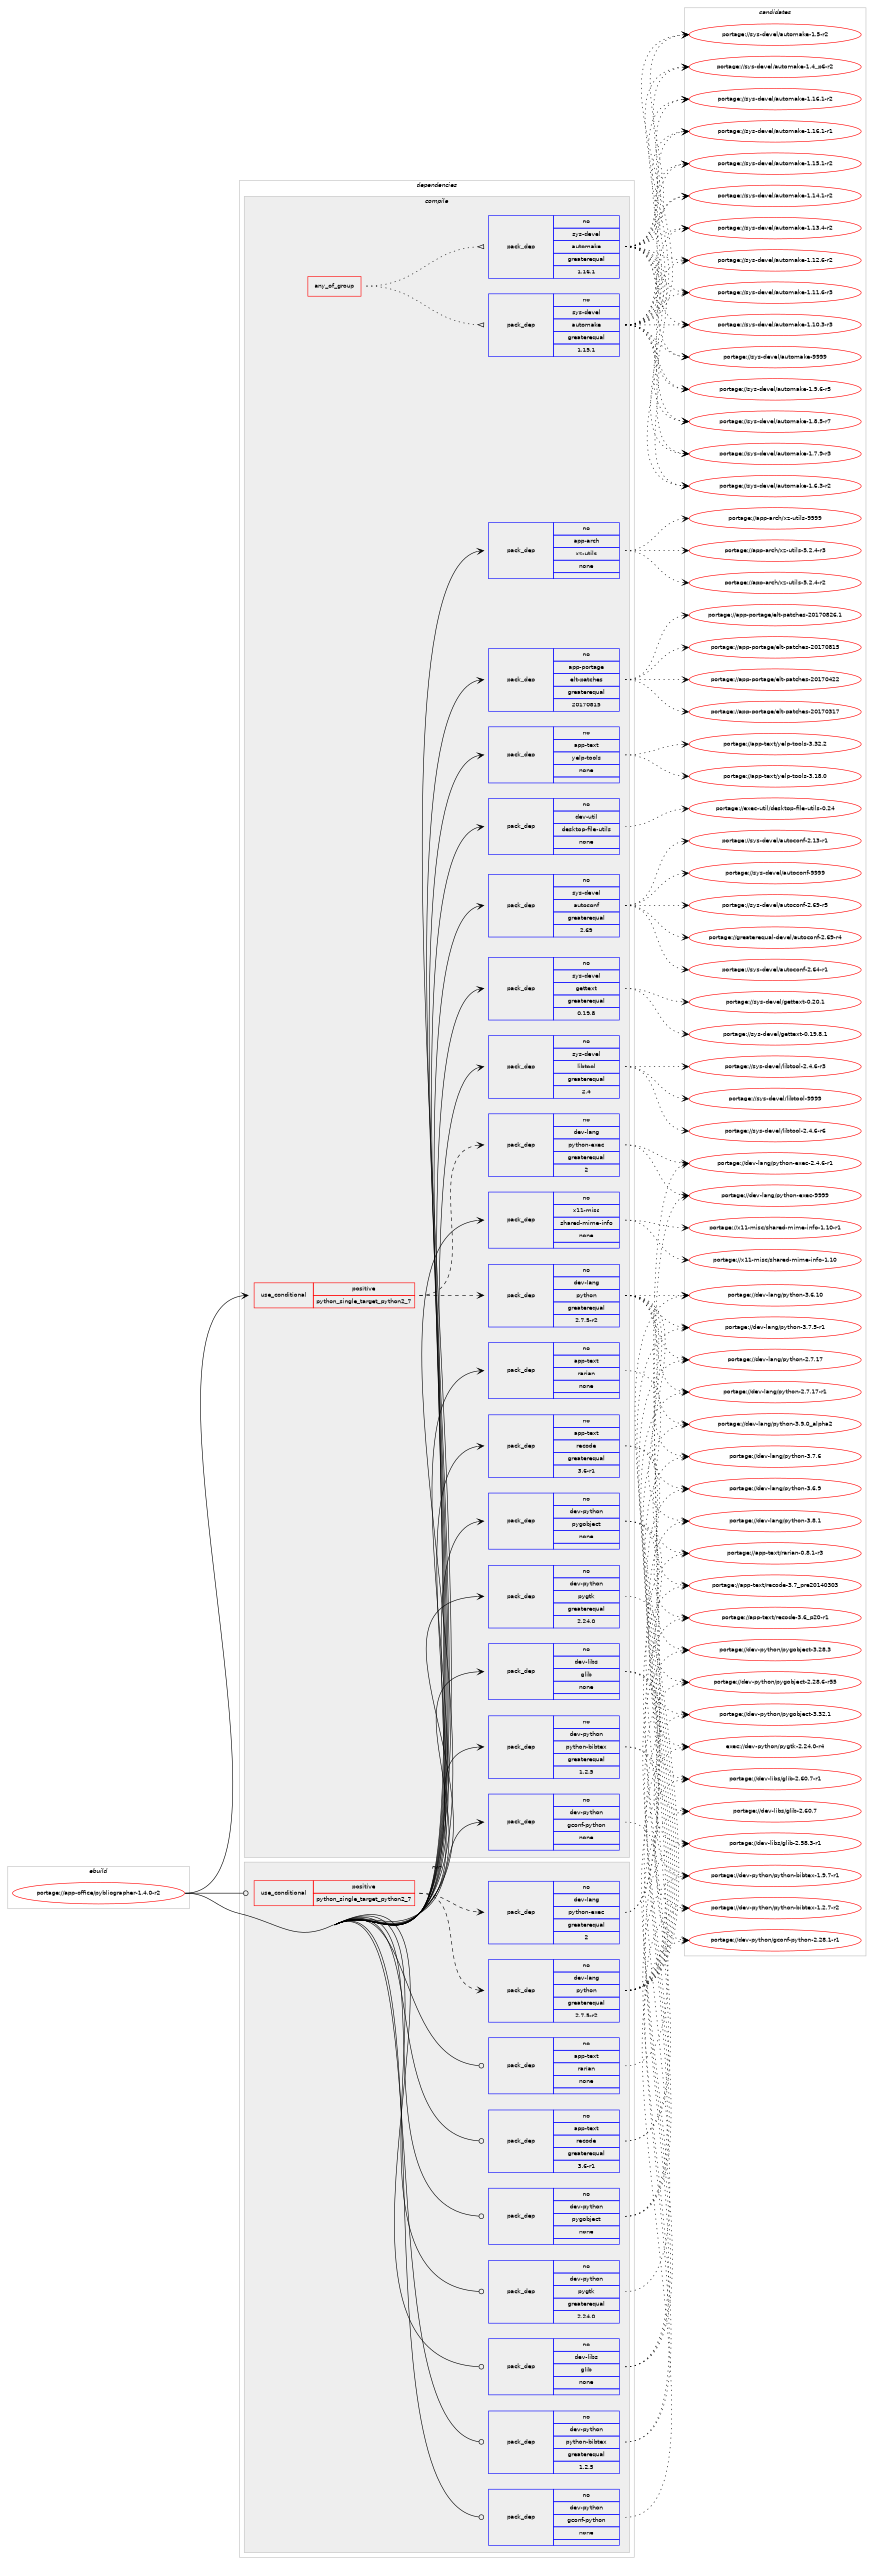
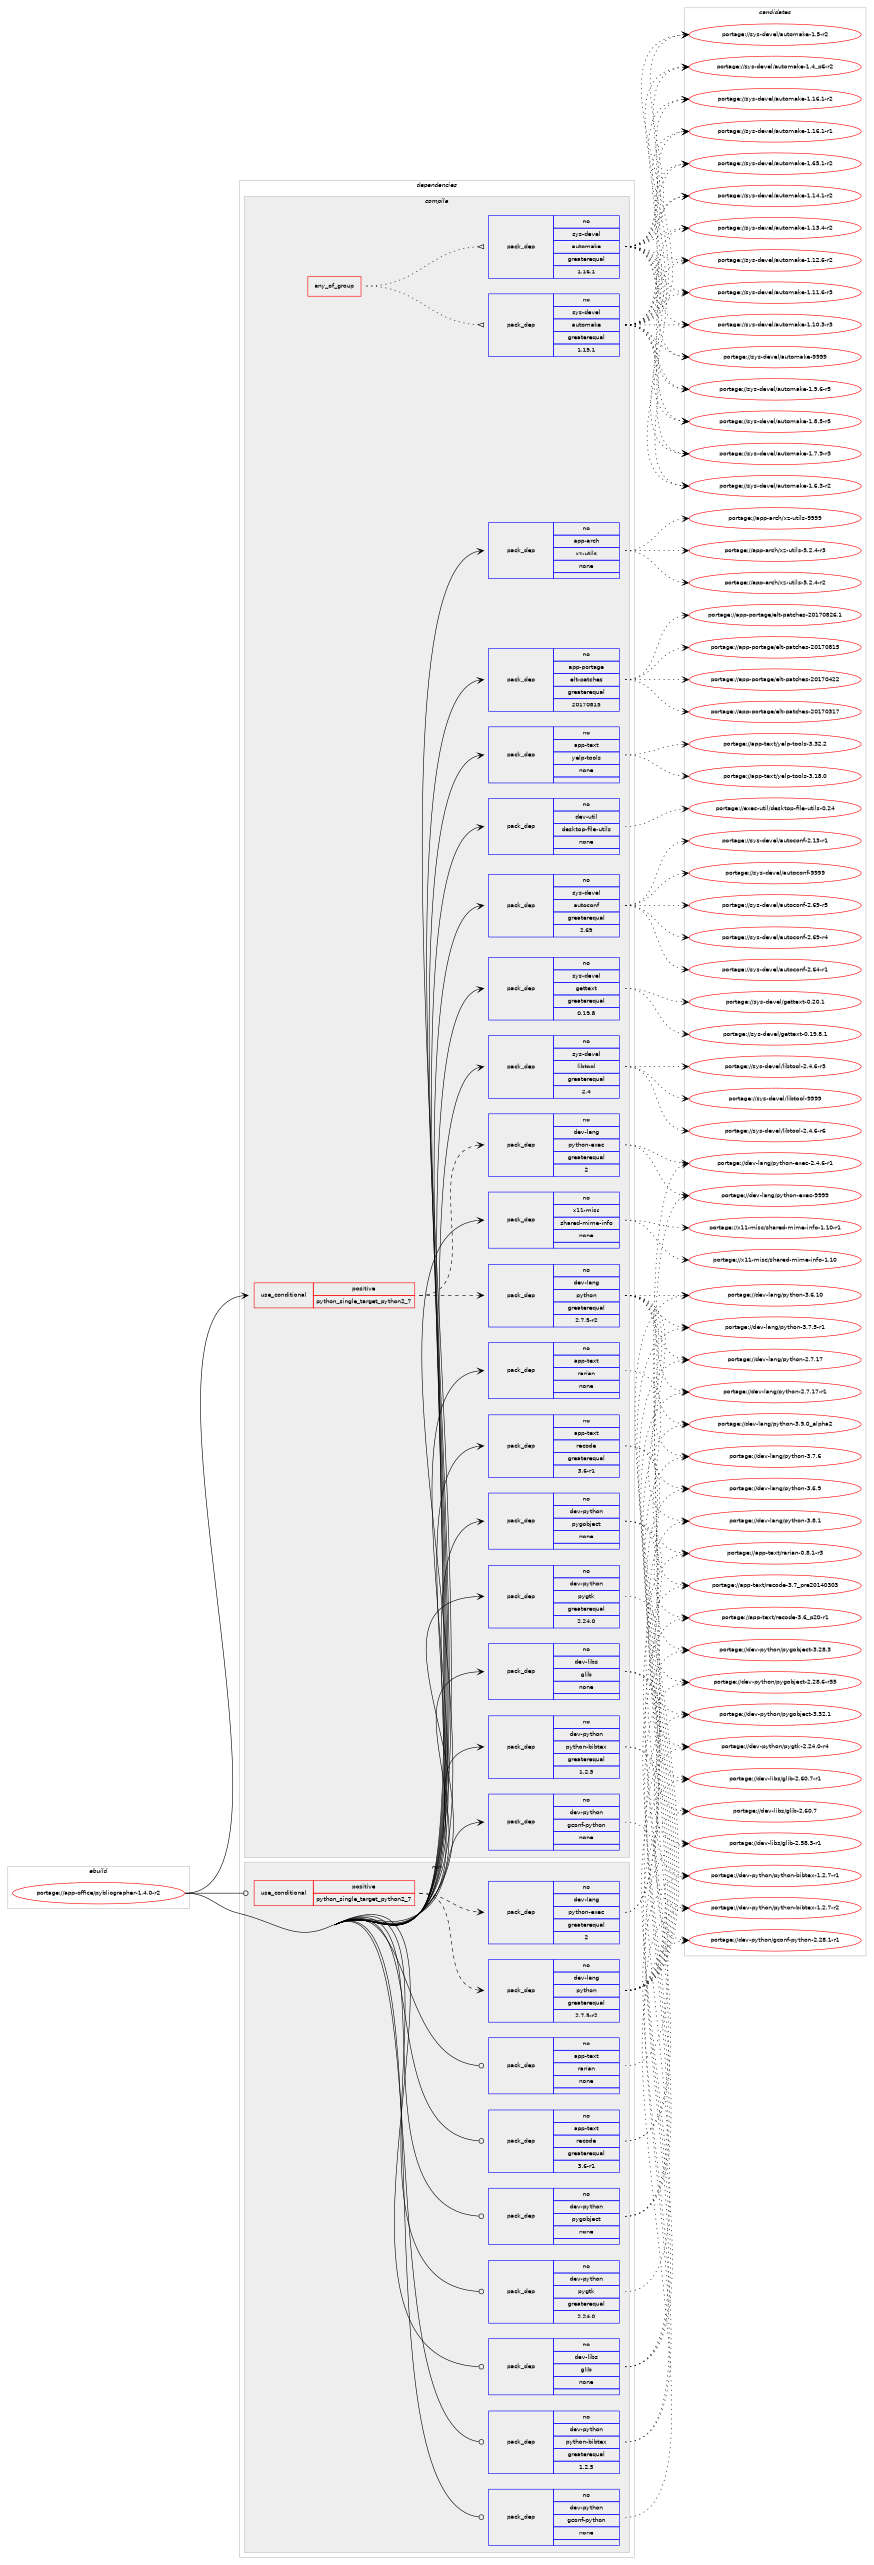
node "portage://sys-devel/automake-1.15.1-r2": label "portage://sys-devel/automake-1.15.1-r2" -> "portage://sys-devel/automake-1.65.1-r2"
node "portage://sys-devel/automake-1.8.5-r7": label "portage://sys-devel/automake-1.8.5-r7" -> "portage://sys-devel/automake-1.8.5-r5"
node "portage://greaterequal-devel/autoconf-2.69-r4": label "portage://greaterequal-devel/autoconf-2.69-r4" -> "portage://sys-devel/autoconf-2.69-r4"
node "exec://dev-python/pygtk-2.24.0-r4": label "exec://dev-python/pygtk-2.24.0-r4" -> "portage://dev-python/pygtk-2.24.0-r4"
node "portage://dev-python/python-bibtex-1.9.7-r1": label "portage://dev-python/python-bibtex-1.9.7-r1" -> "portage://dev-python/python-bibtex-1.2.7-r1"
